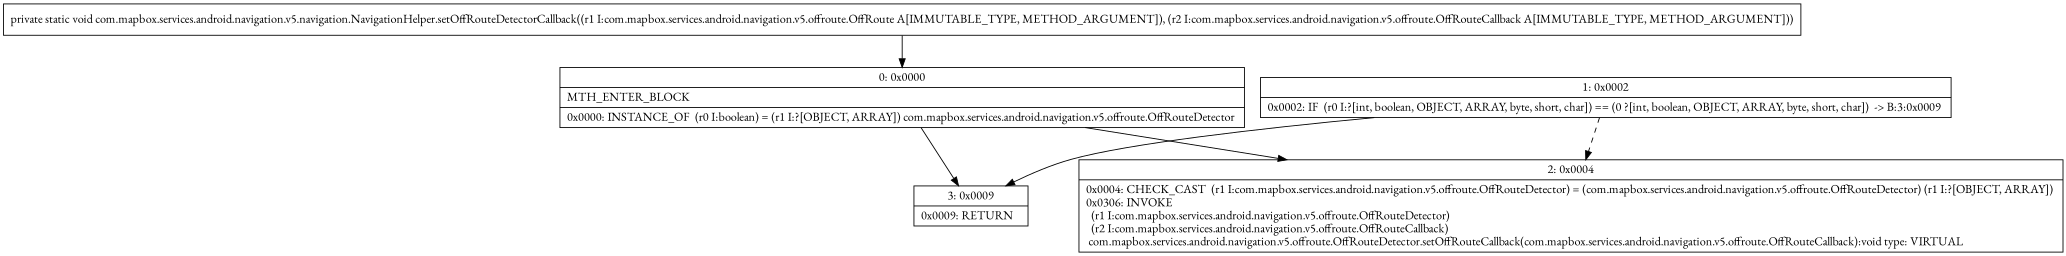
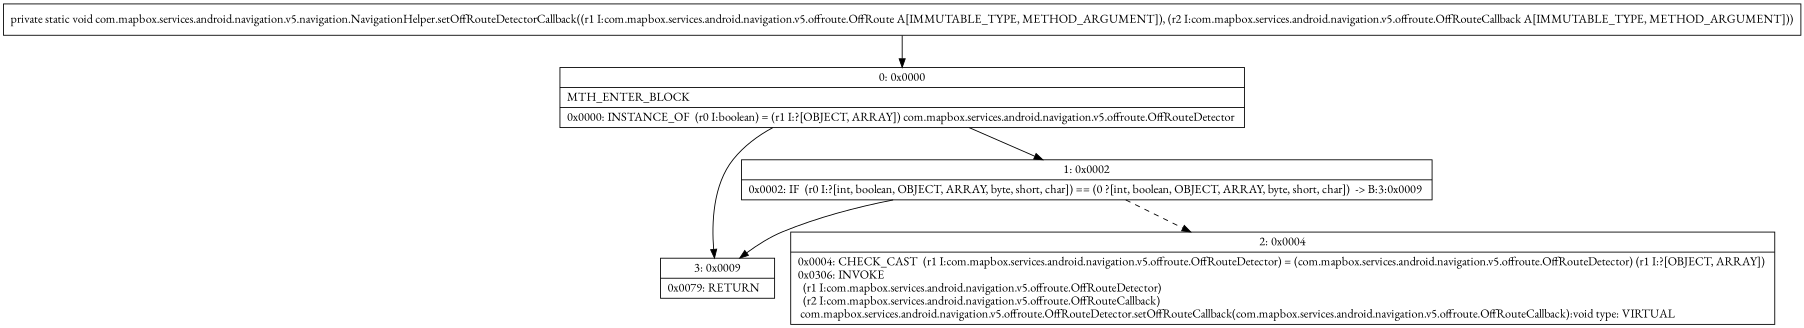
edge "0: 0x0000" -> "2: 0x0004": now "0: 0x0000" -> "1: 0x0002"
node "3: 0x0009": text "0x0009: RETURN" -> "0x0079: RETURN"
